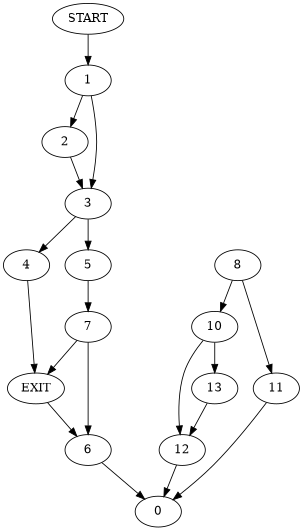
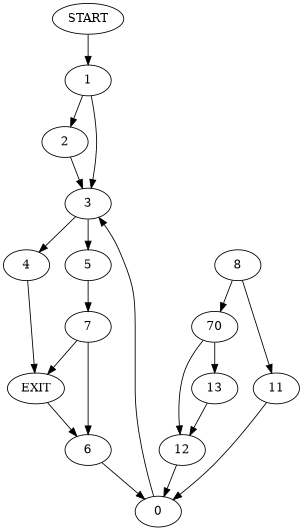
node "10": label "10" -> "70"
edge "0" -> "3": added
